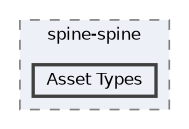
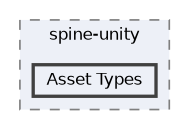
cluster "spine-spine": label "spine-spine" -> "spine-unity"
